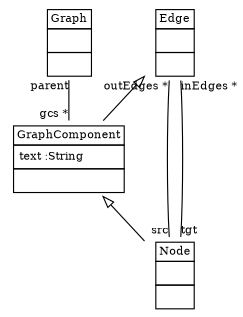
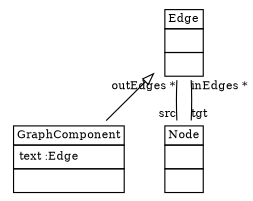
node "Graph": removed
node "GraphComponent": text "text :String" -> "text :Edge"
edge "Node" -> "GraphComponent": removed
